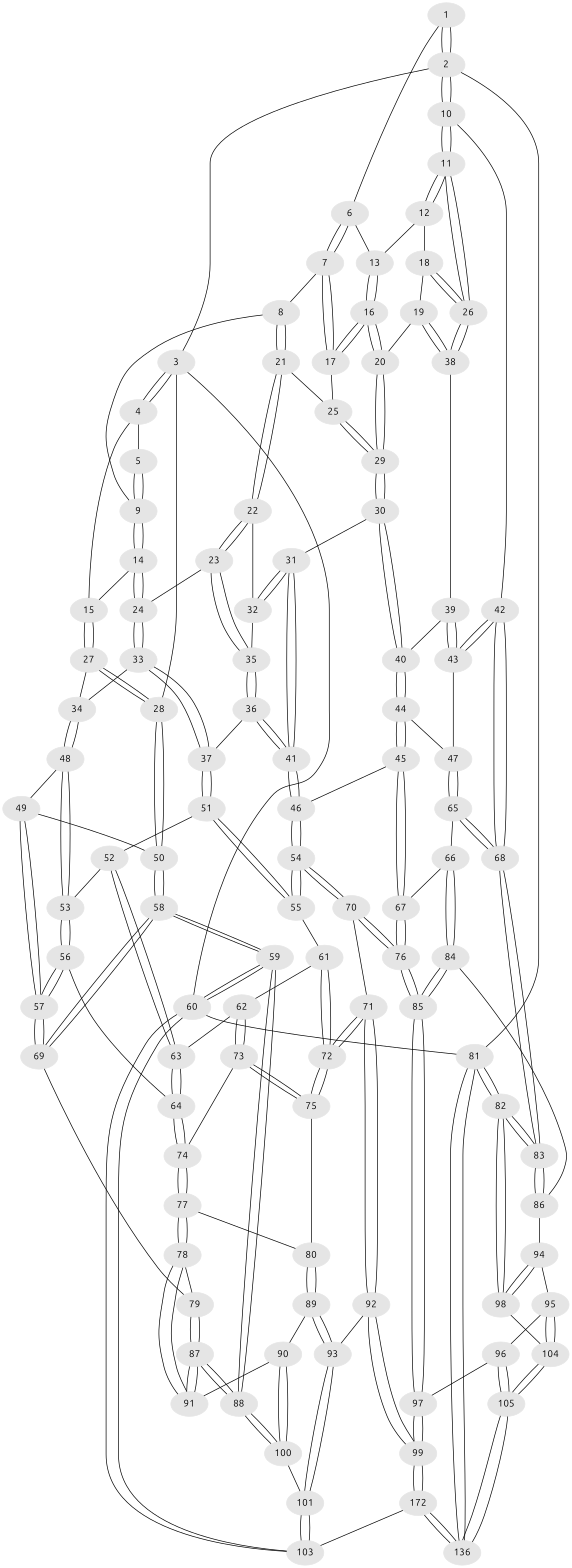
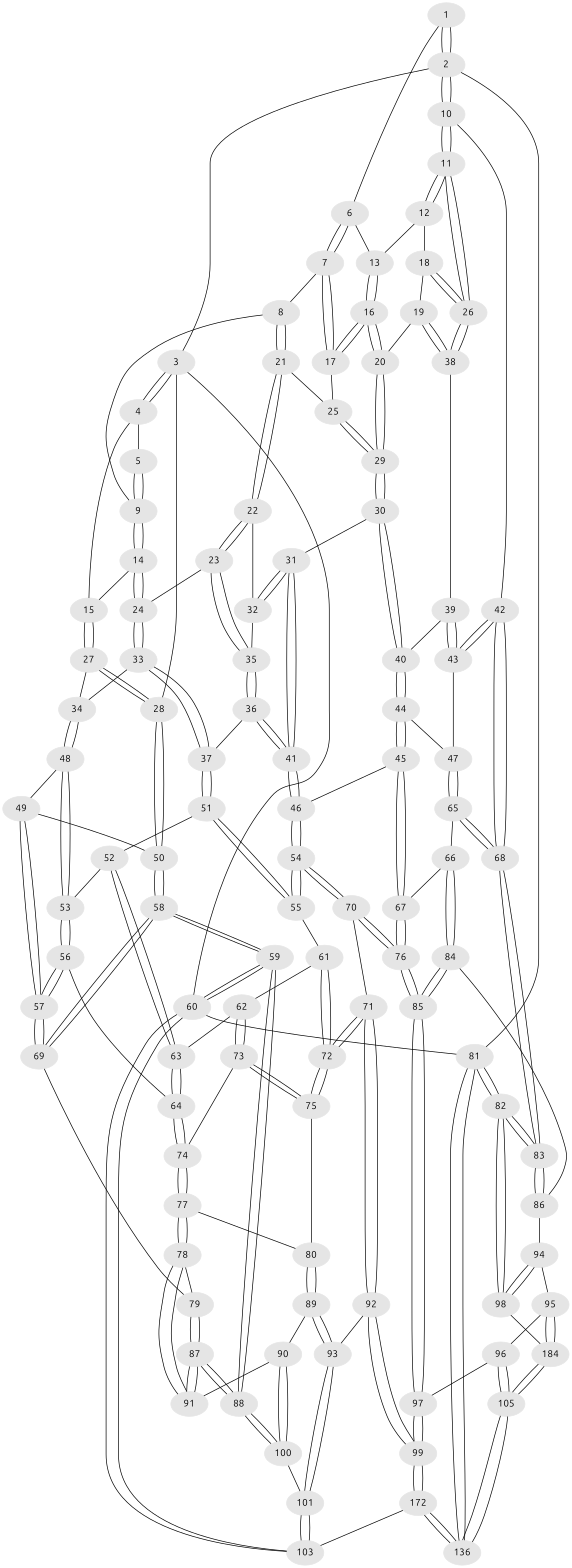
node "104": label "104" -> "184"
